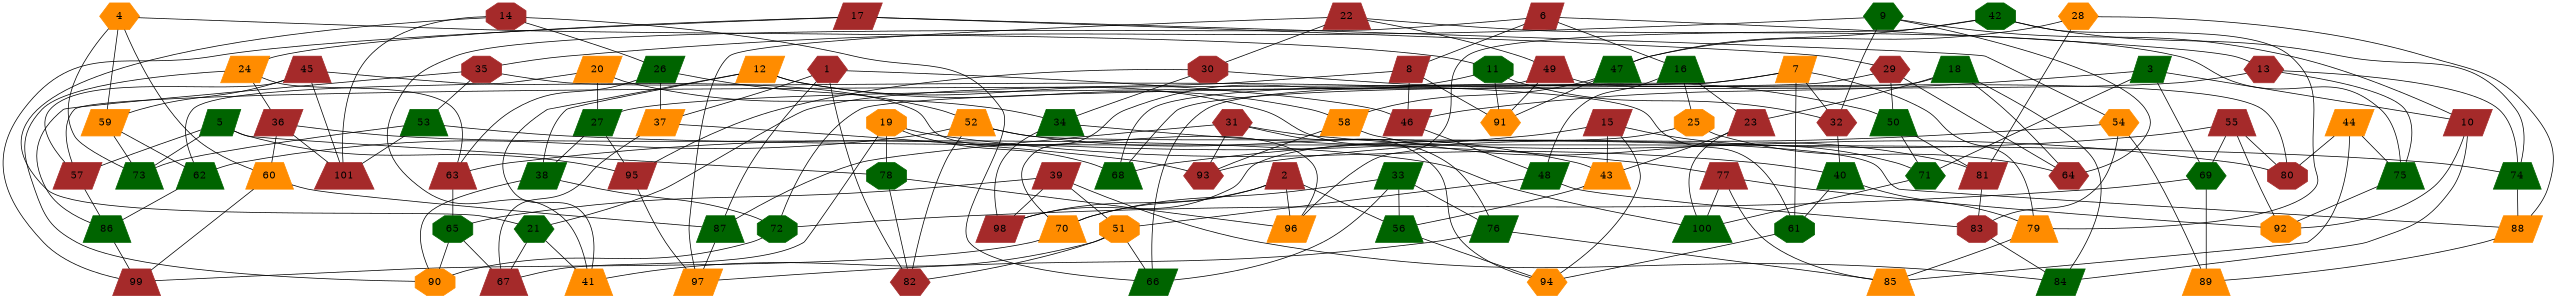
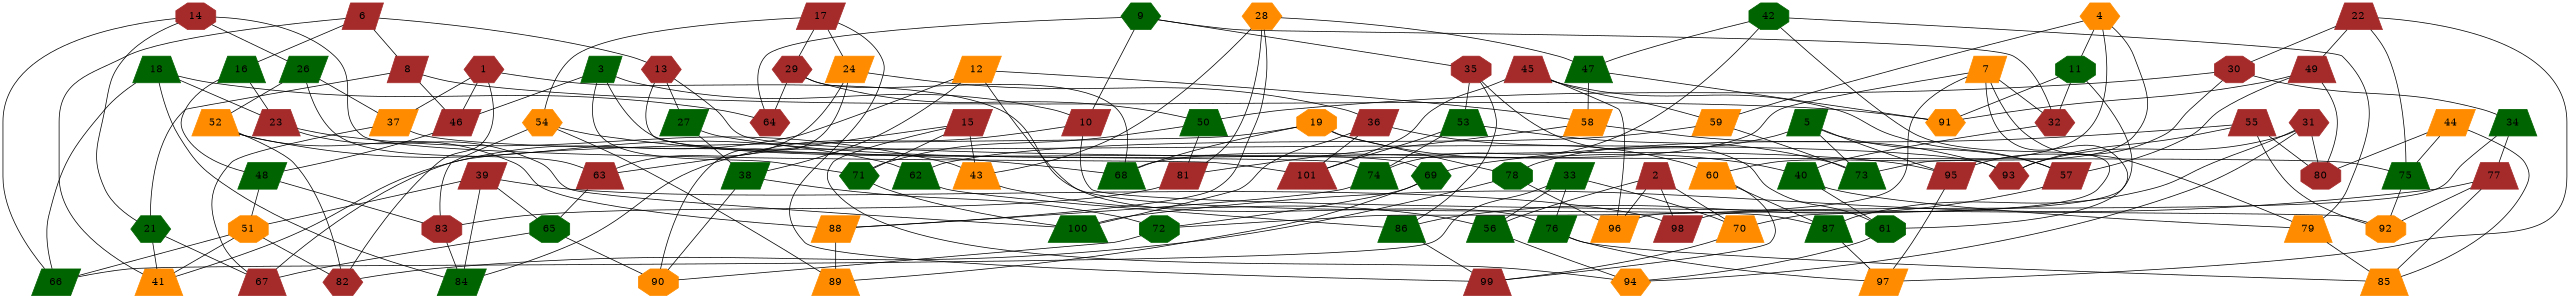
node "20": removed
node "25": removed
edge "52" -- "43": now "28" -- "43"
